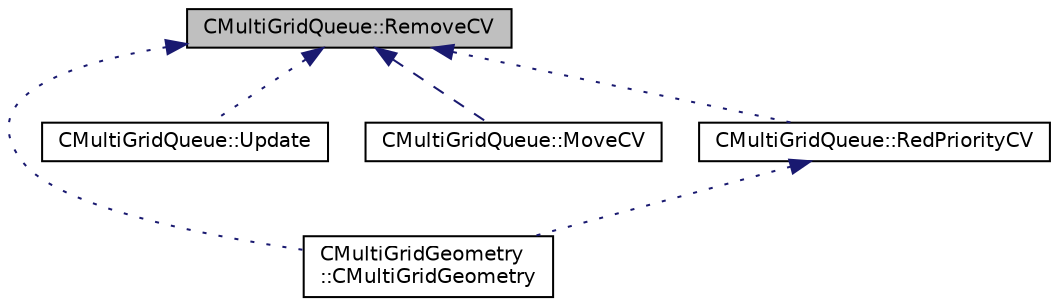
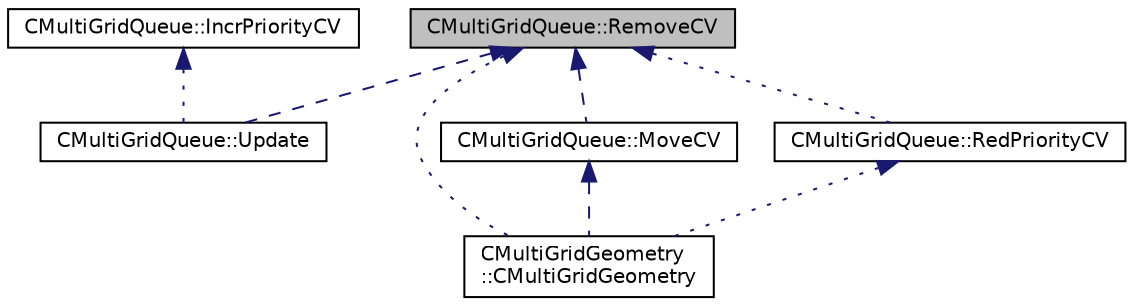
node "CMultiGridQueue::IncrPriorityCV": added
edge "CMultiGridQueue::Update" -> "CMultiGridQueue::RemoveCV": style dotted -> dashed
edge "CMultiGridGeometry ::CMultiGridGeometry" -> "CMultiGridQueue::MoveCV": added
